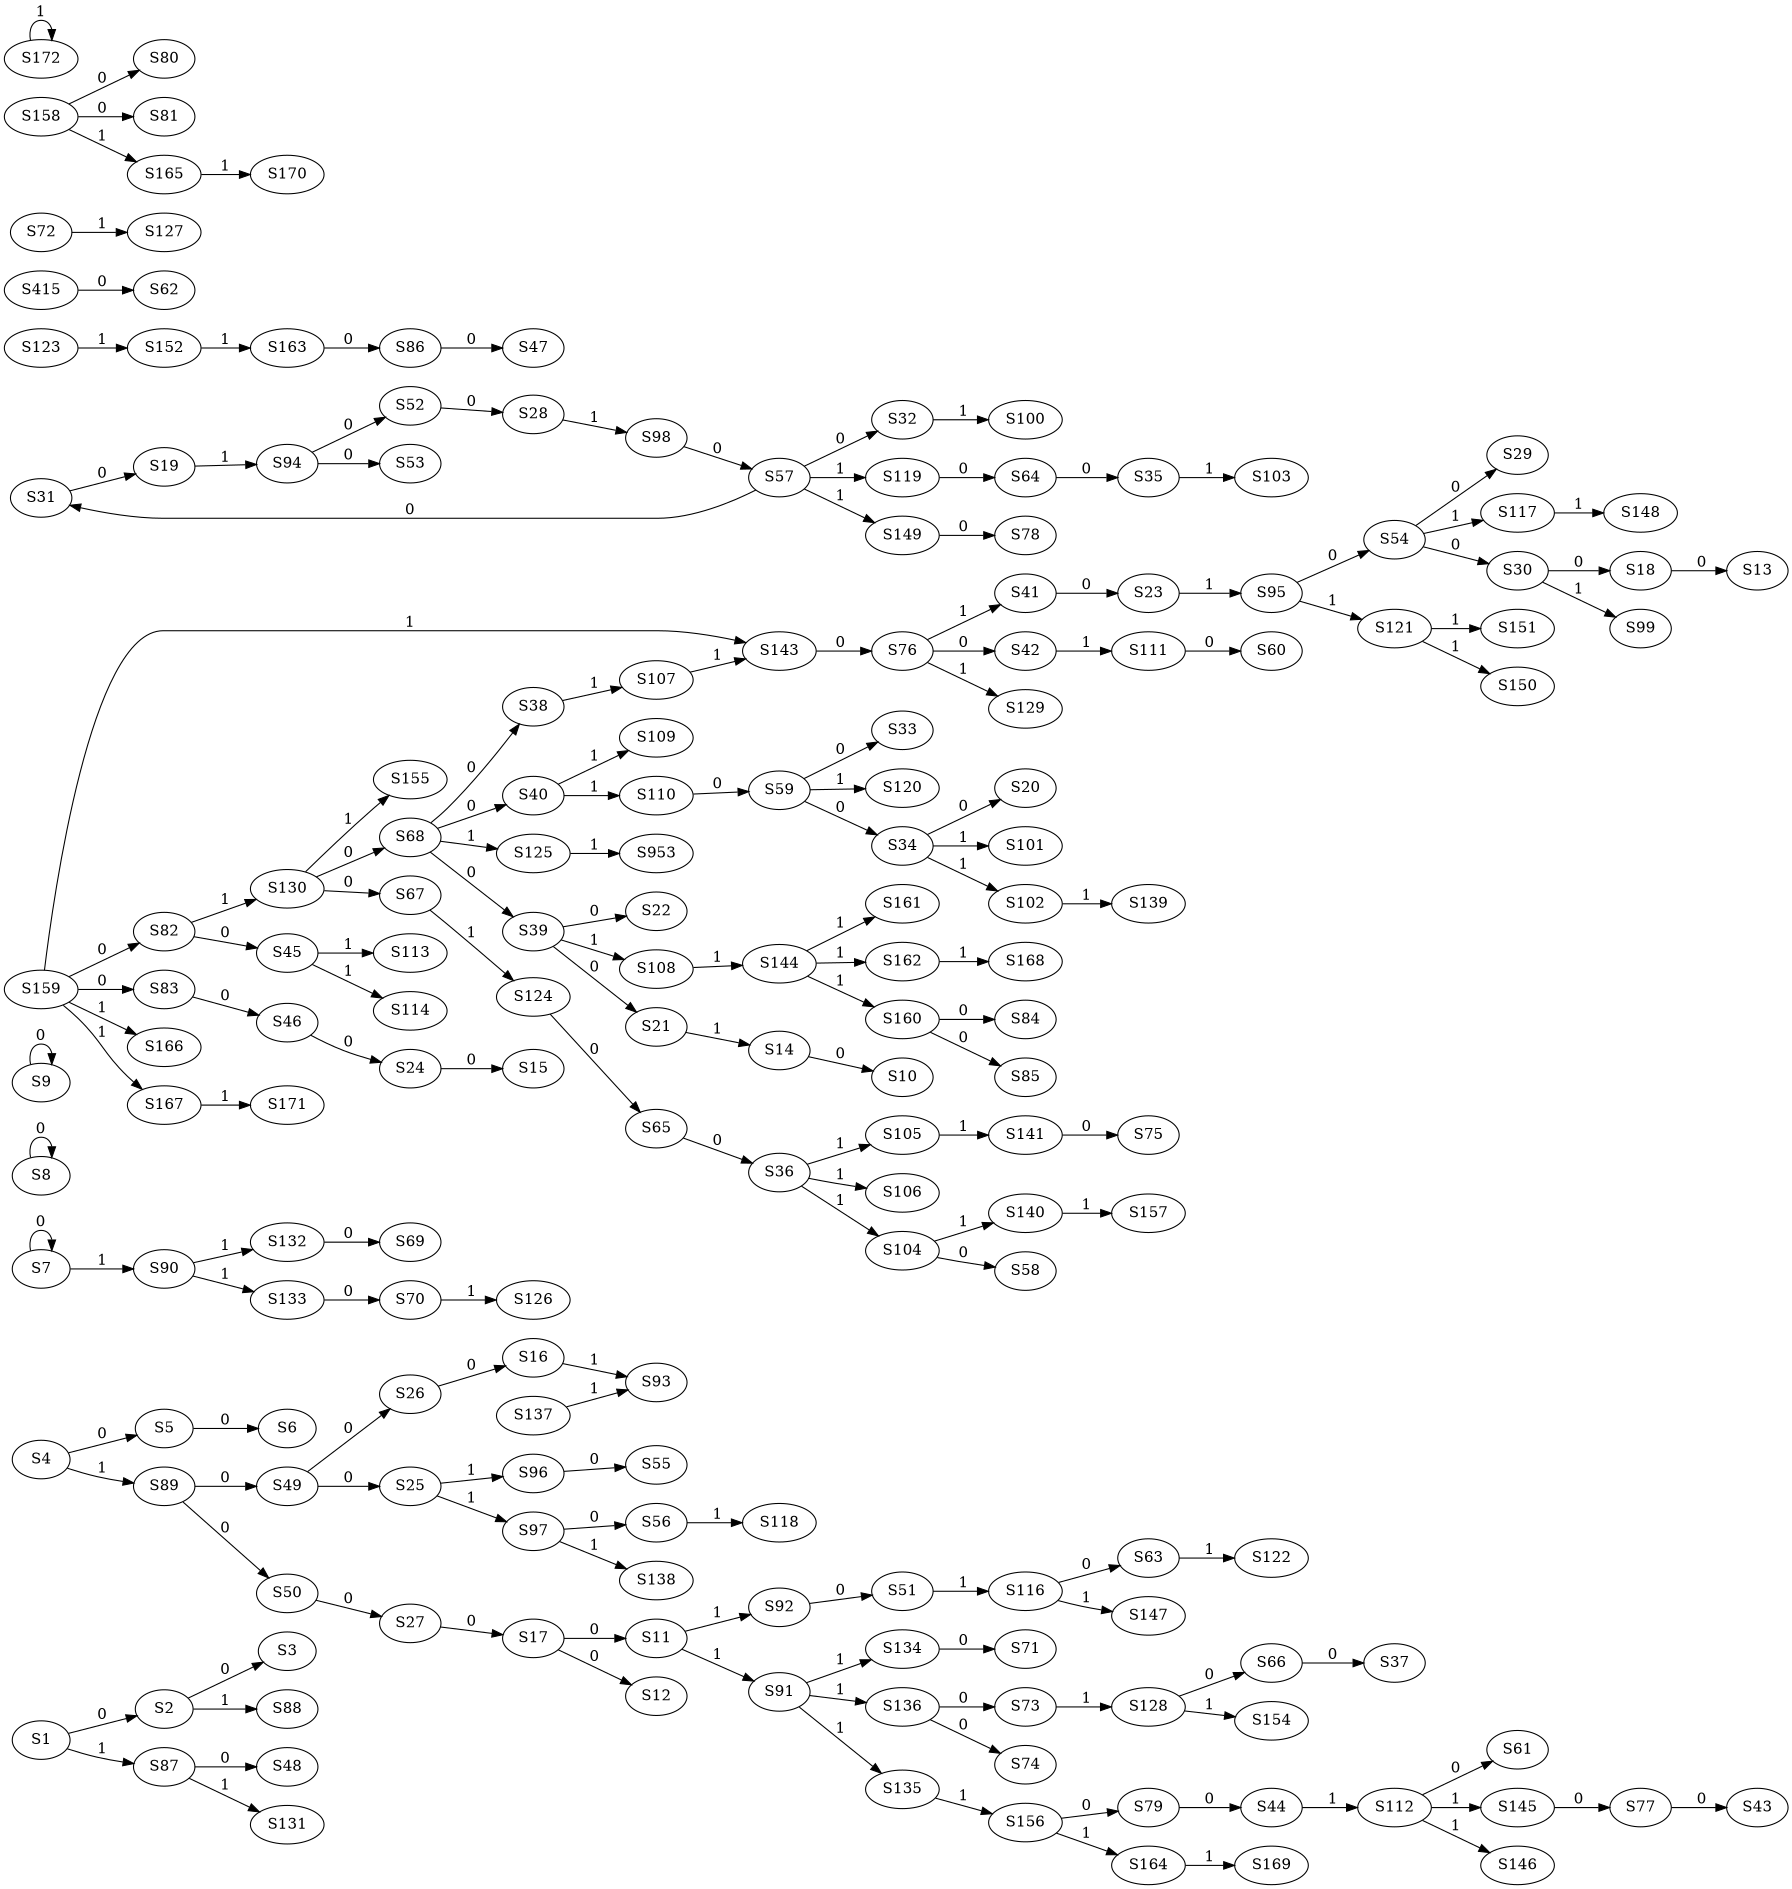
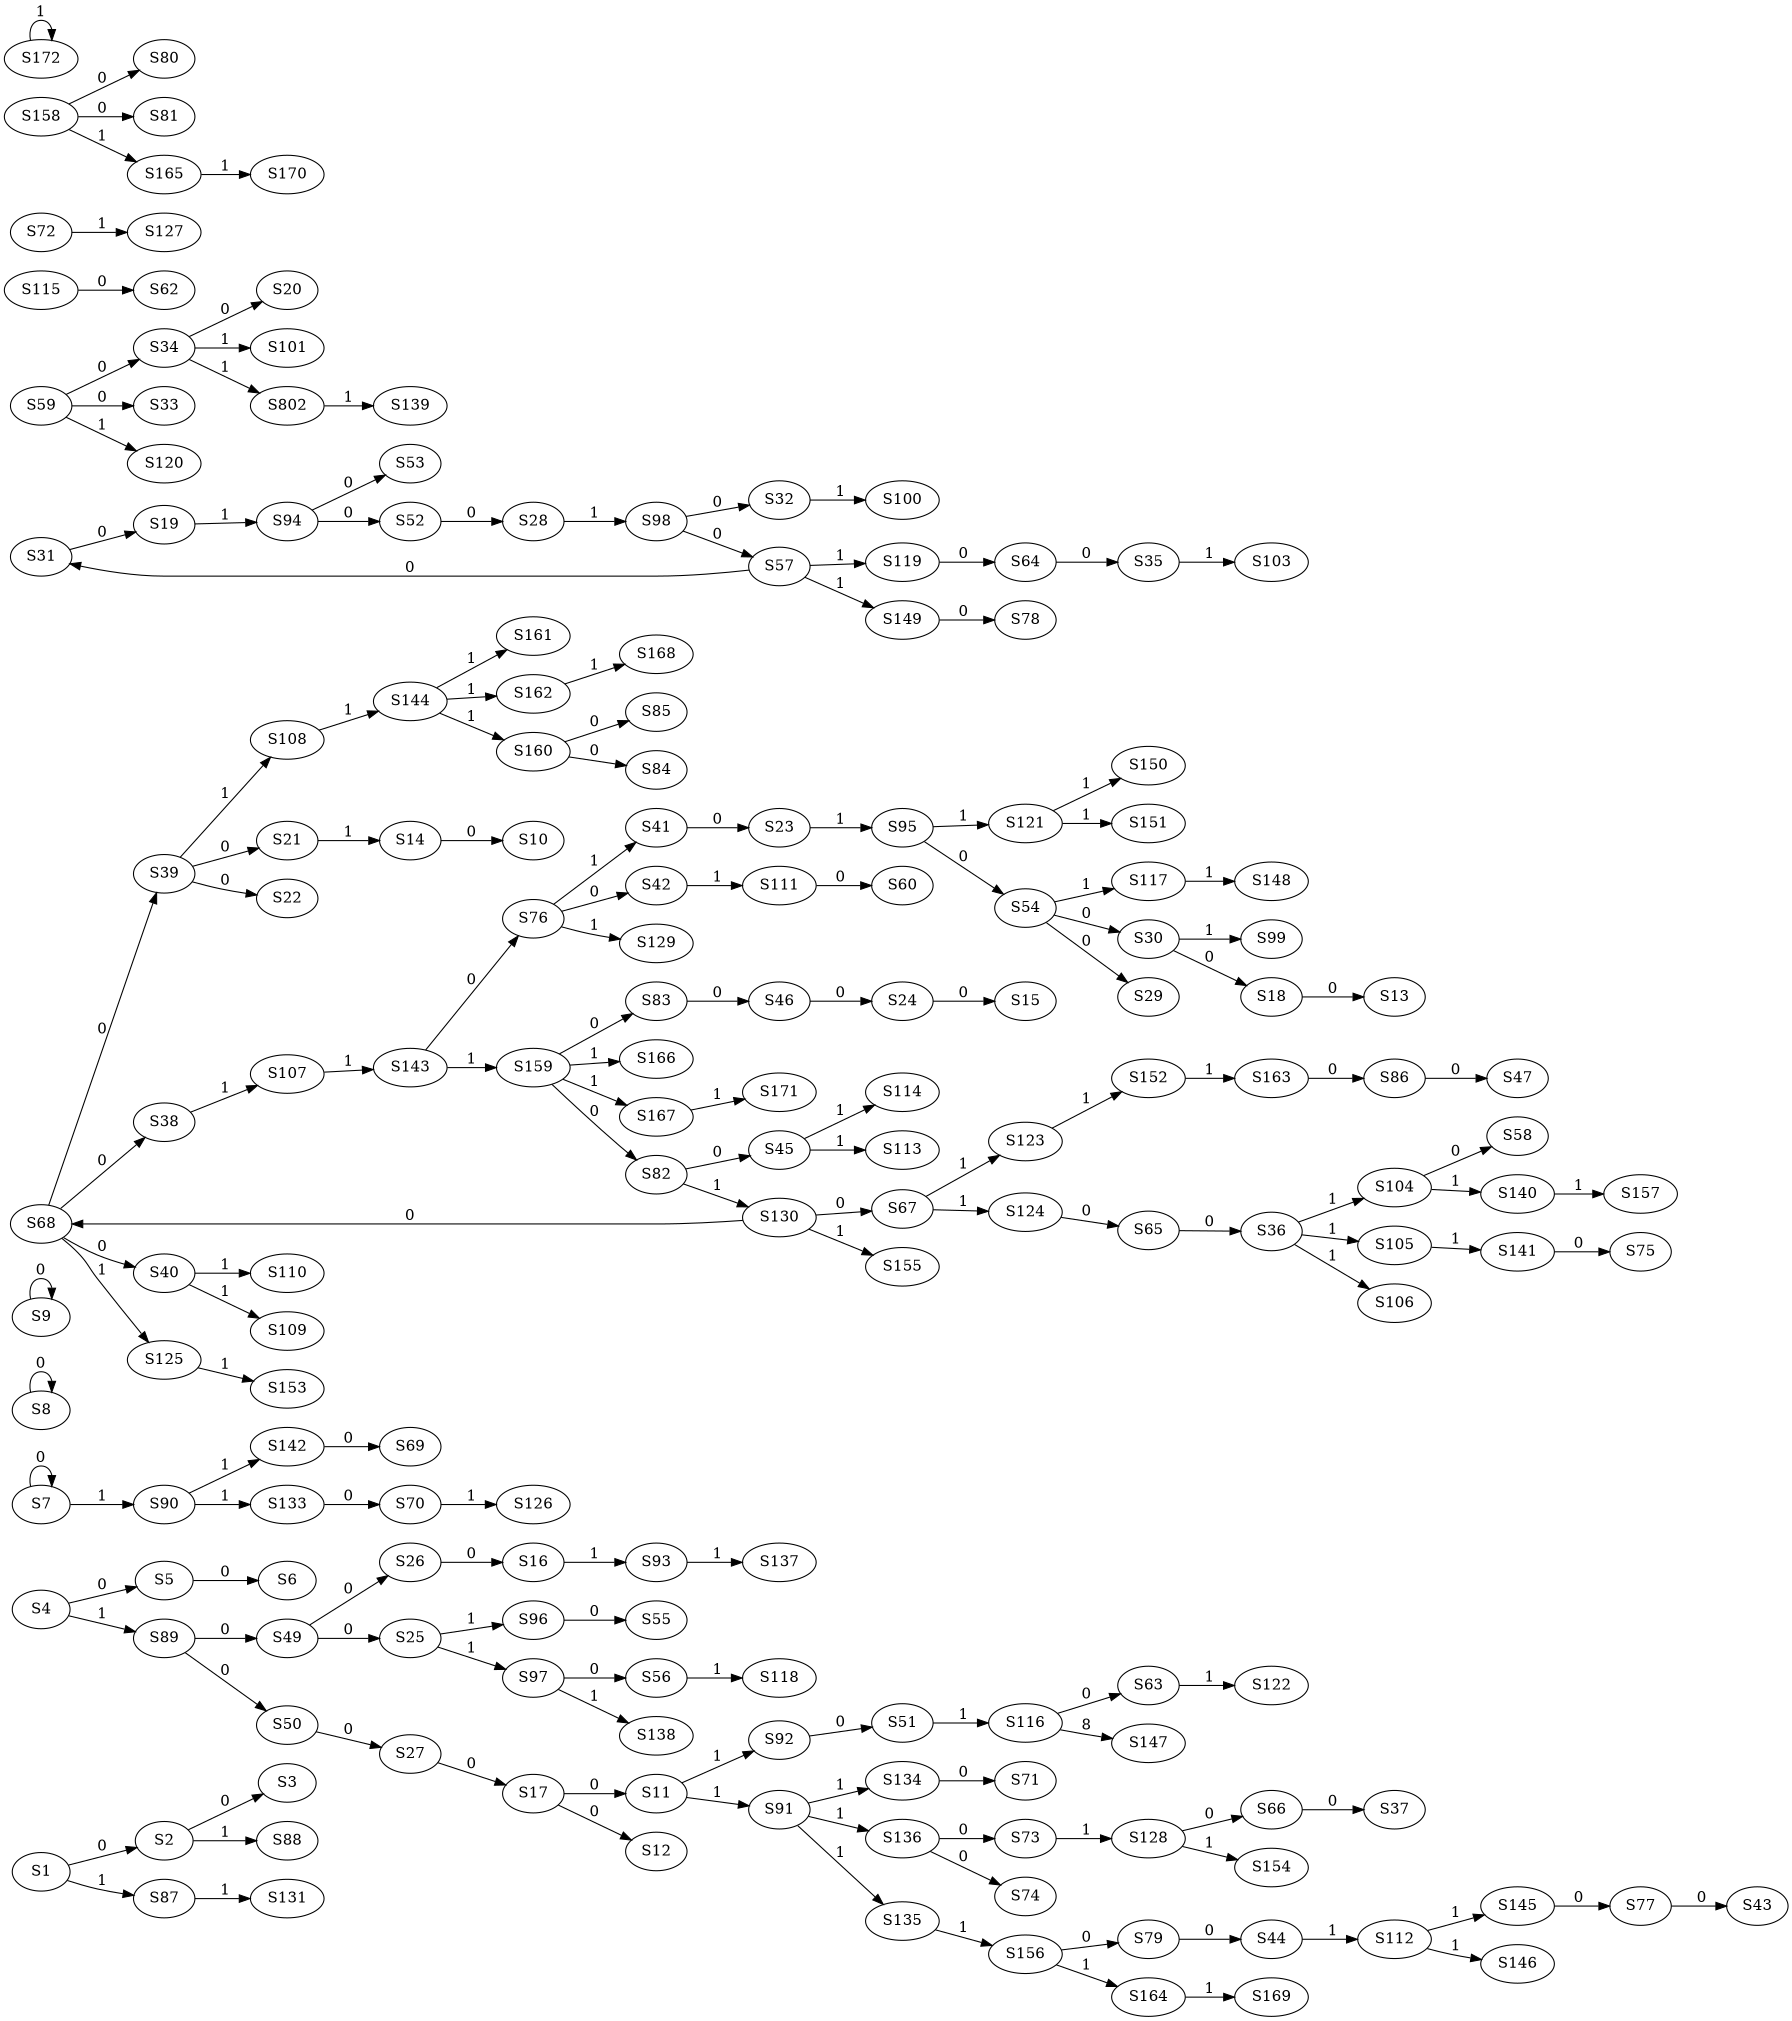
node "S415": label "S415" -> "S115"
edge "S57" -> "S32": now "S98" -> "S32"
edge "S159" -> "S143": reversed
edge "S110" -> "S59": removed, label "0"
node "S953": label "S953" -> "S153"
node "S102": label "S102" -> "S802"
edge "S67" -> "S123": added, label "1"
node "S132": label "S132" -> "S142"
edge "S137" -> "S93": reversed
edge "S116" -> "S147": label "1" -> "8"
node "S61": removed
node "S48": removed
